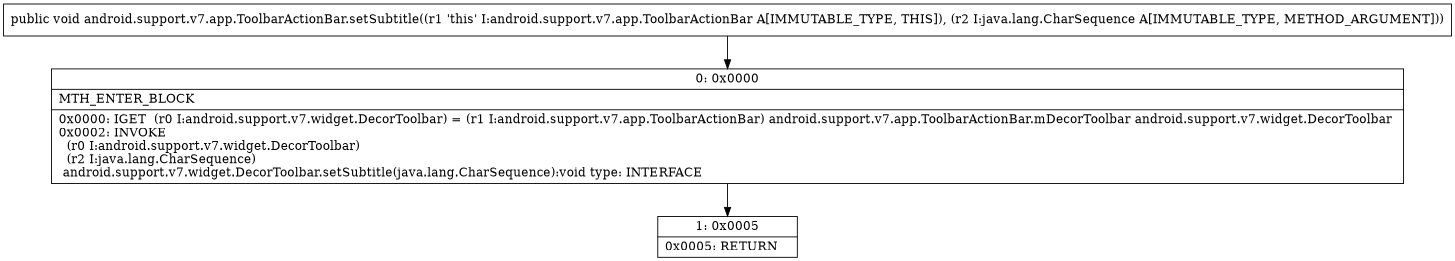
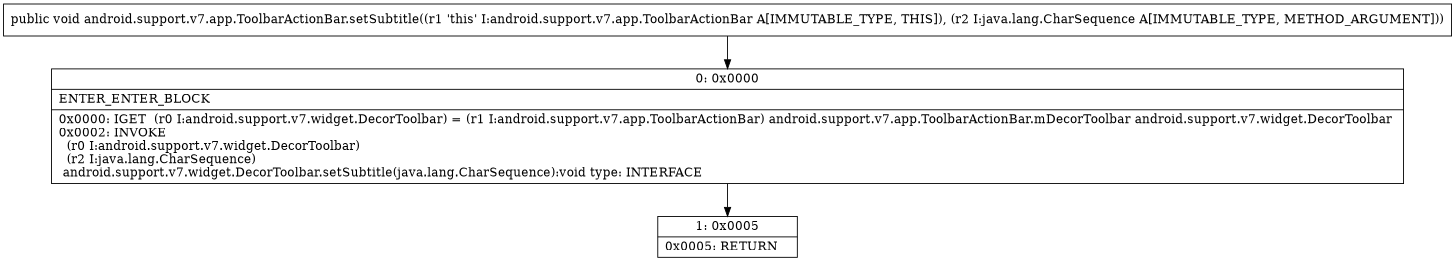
node "0: 0x0000": text "MTH_ENTER_BLOCK" -> "ENTER_ENTER_BLOCK"
